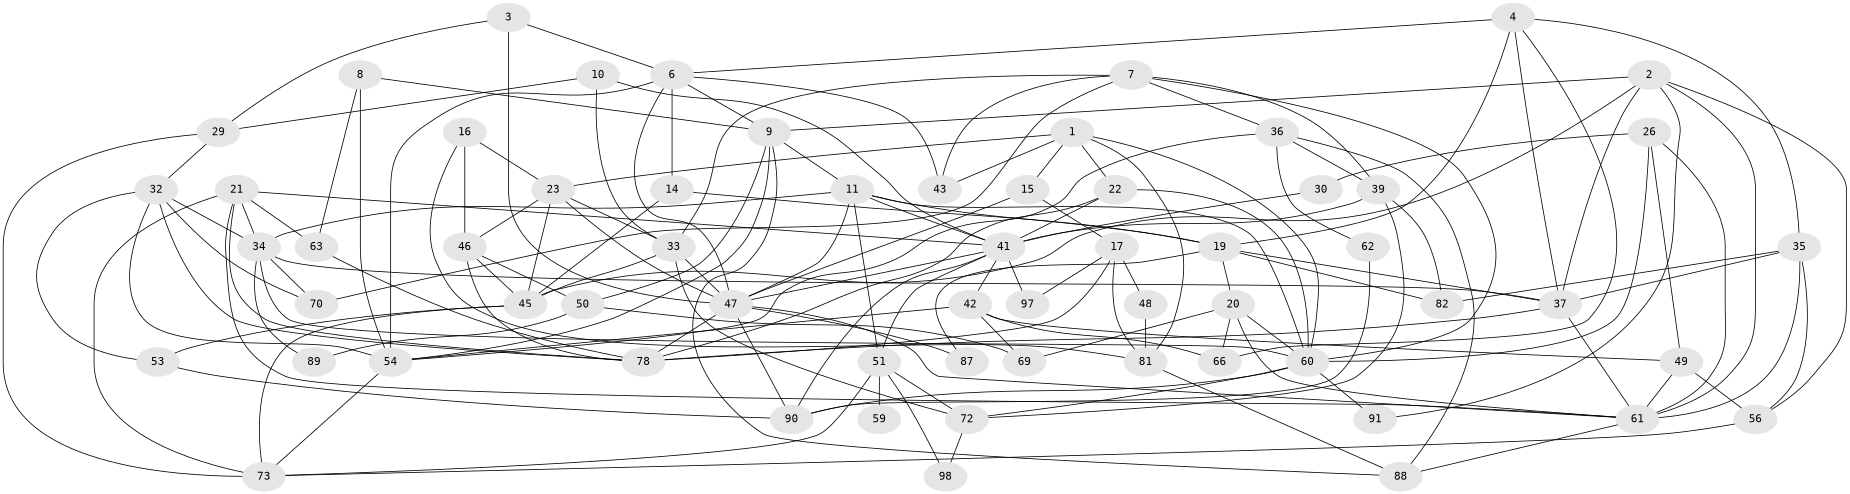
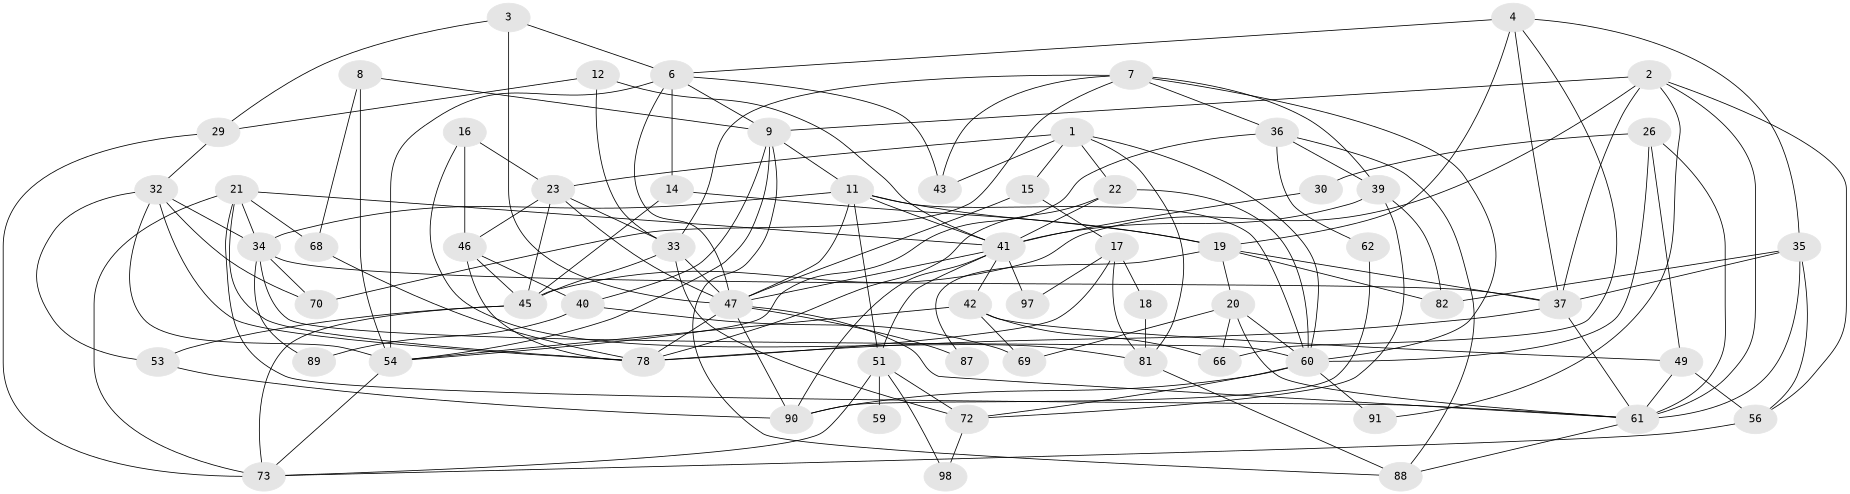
node "10": label "10" -> "12"
node "63": label "63" -> "68"
node "50": label "50" -> "40"
node "48": label "48" -> "18"
